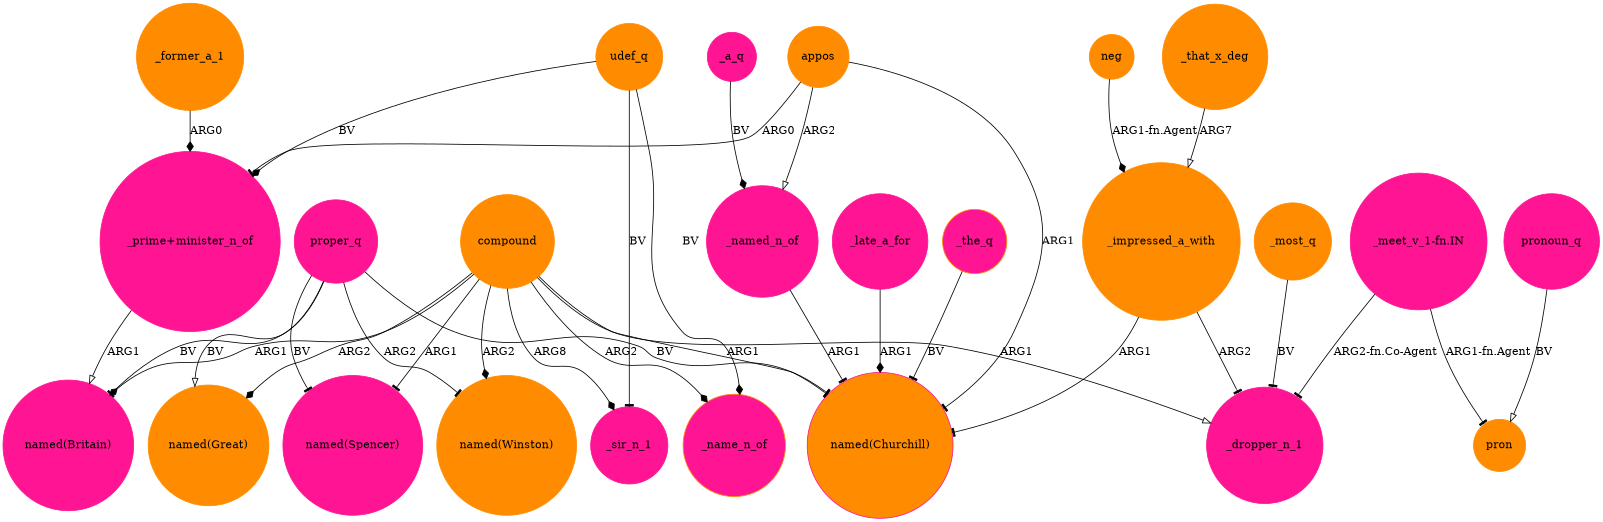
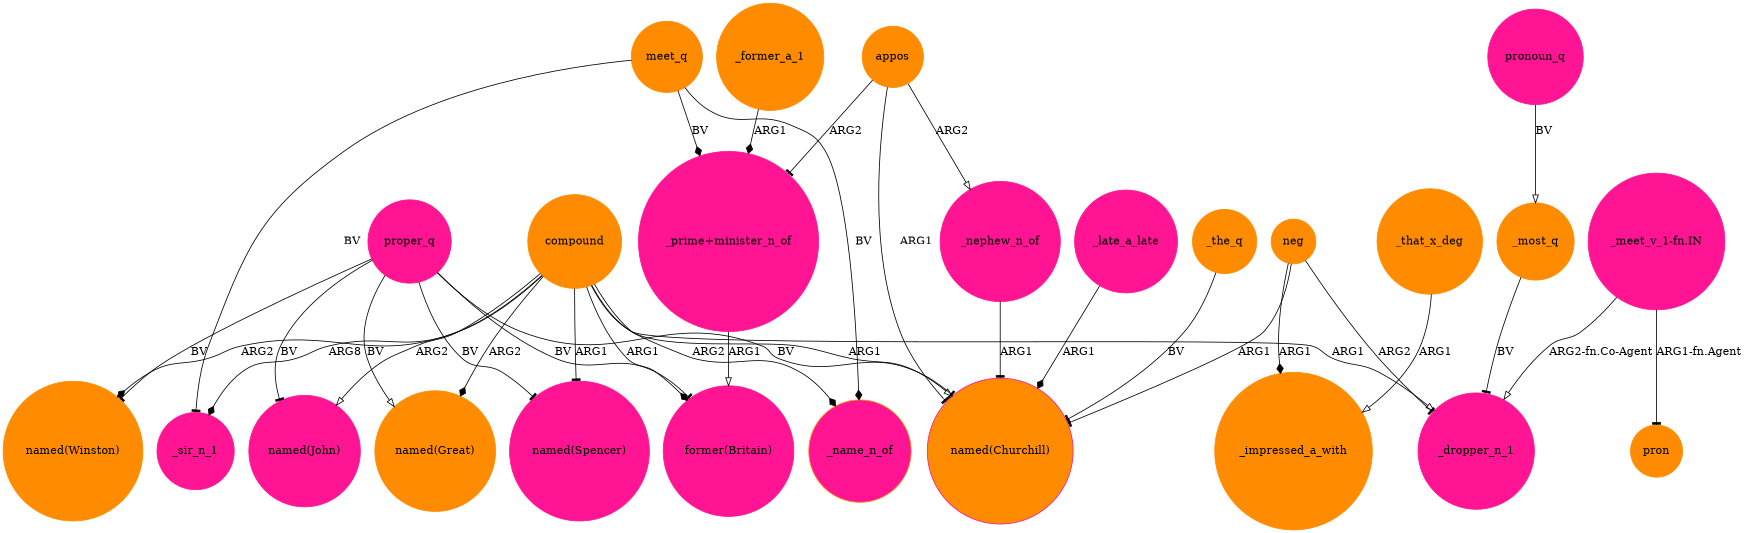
node "udef_q": label "udef_q" -> "meet_q"
node "_a_q": removed
edge "_former_a_1" -> "_prime+minister_n_of": label "ARG0" -> "ARG1"
edge "appos" -> "_prime+minister_n_of": label "ARG0" -> "ARG2"
edge "neg" -> "_impressed_a_with": label "ARG1-fn.Agent" -> "ARG1"
edge "_that_x_deg" -> "_impressed_a_with": label "ARG7" -> "ARG1"
node "_named_n_of": label "_named_n_of" -> "_nephew_n_of"
node "_late_a_for": label "_late_a_for" -> "_late_a_late"
node "_the_q": fillcolor deeppink -> darkorange
edge "_meet_v_1-fn.IN" -> "_dropper_n_1": arrowhead tee -> onormal
edge "compound" -> "named(Churchill)": arrowhead tee -> onormal
edge "_impressed_a_with" -> "_dropper_n_1": now "neg" -> "_dropper_n_1"
edge "proper_q" -> "named(Winston)": label "ARG2" -> "BV"
edge "pronoun_q" -> "pron": now "pronoun_q" -> "_most_q"
edge "_impressed_a_with" -> "named(Churchill)": now "neg" -> "named(Churchill)"
node "named(Britain)": label "named(Britain)" -> "former(Britain)"
node "named(John)": added
